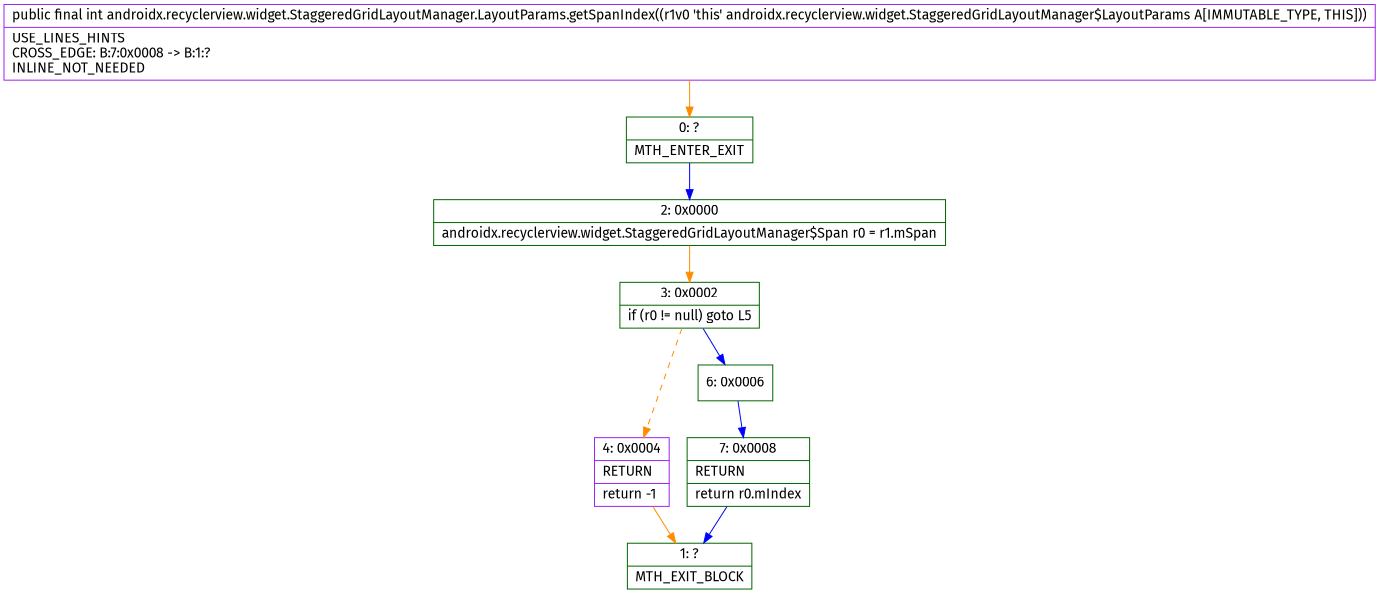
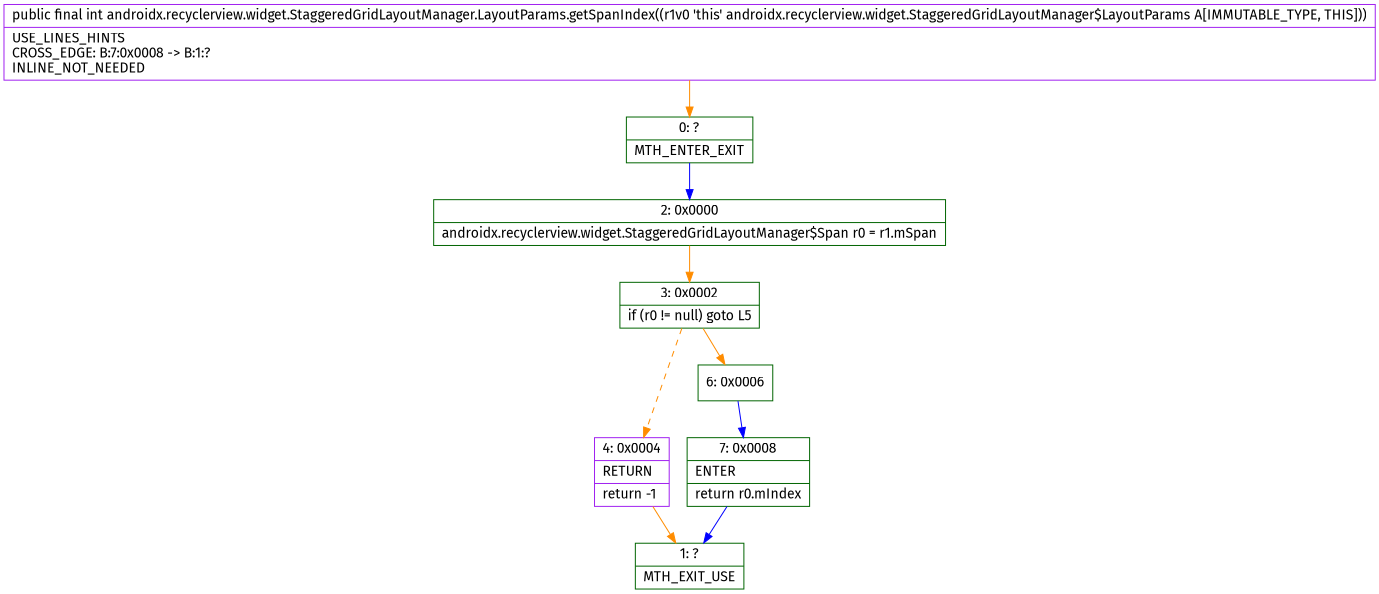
edge "3: 0x0002" -> "6: 0x0006": color blue -> darkorange
node "7: 0x0008": text "RETURN" -> "ENTER"
node "1: ?": text "MTH_EXIT_BLOCK" -> "MTH_EXIT_USE"
